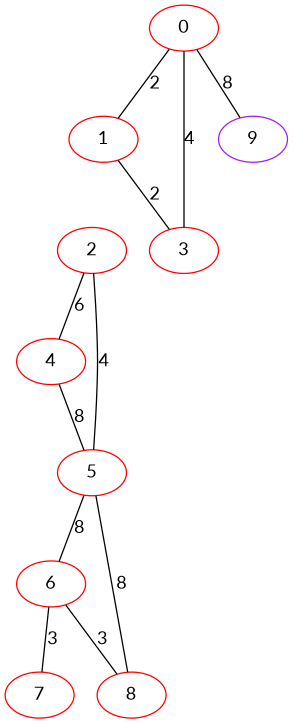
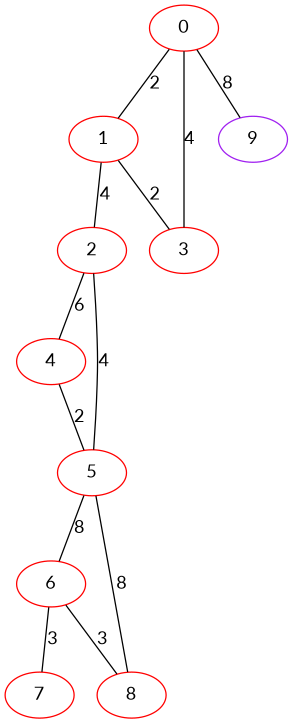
edge "1" -- "2": added, label "4"
edge "4" -- "5": label "8" -> "2"
